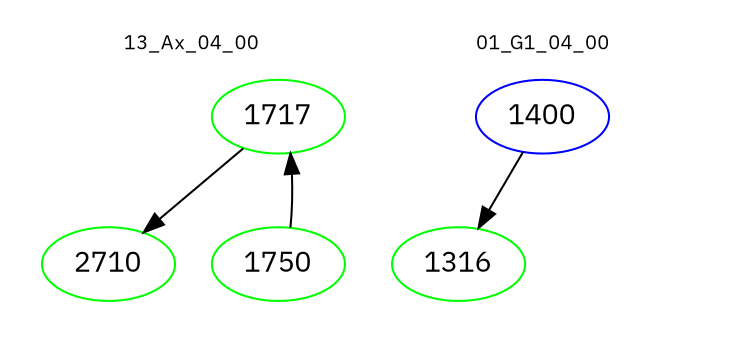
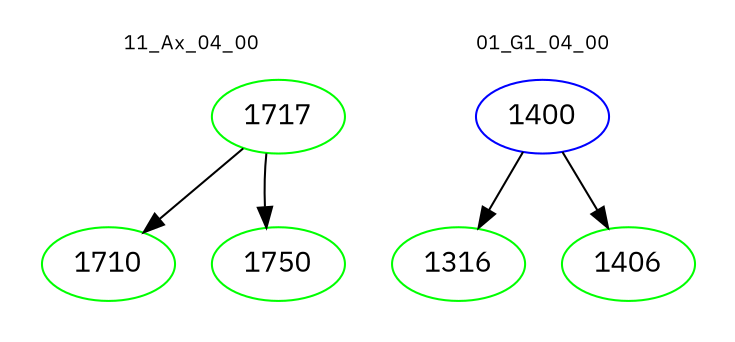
cluster "13_Ax_04_00": label "13_Ax_04_00" -> "11_Ax_04_00"
edge "1750" -> "1717": reversed
node "2710": label "2710" -> "1710"
node "1406": added
